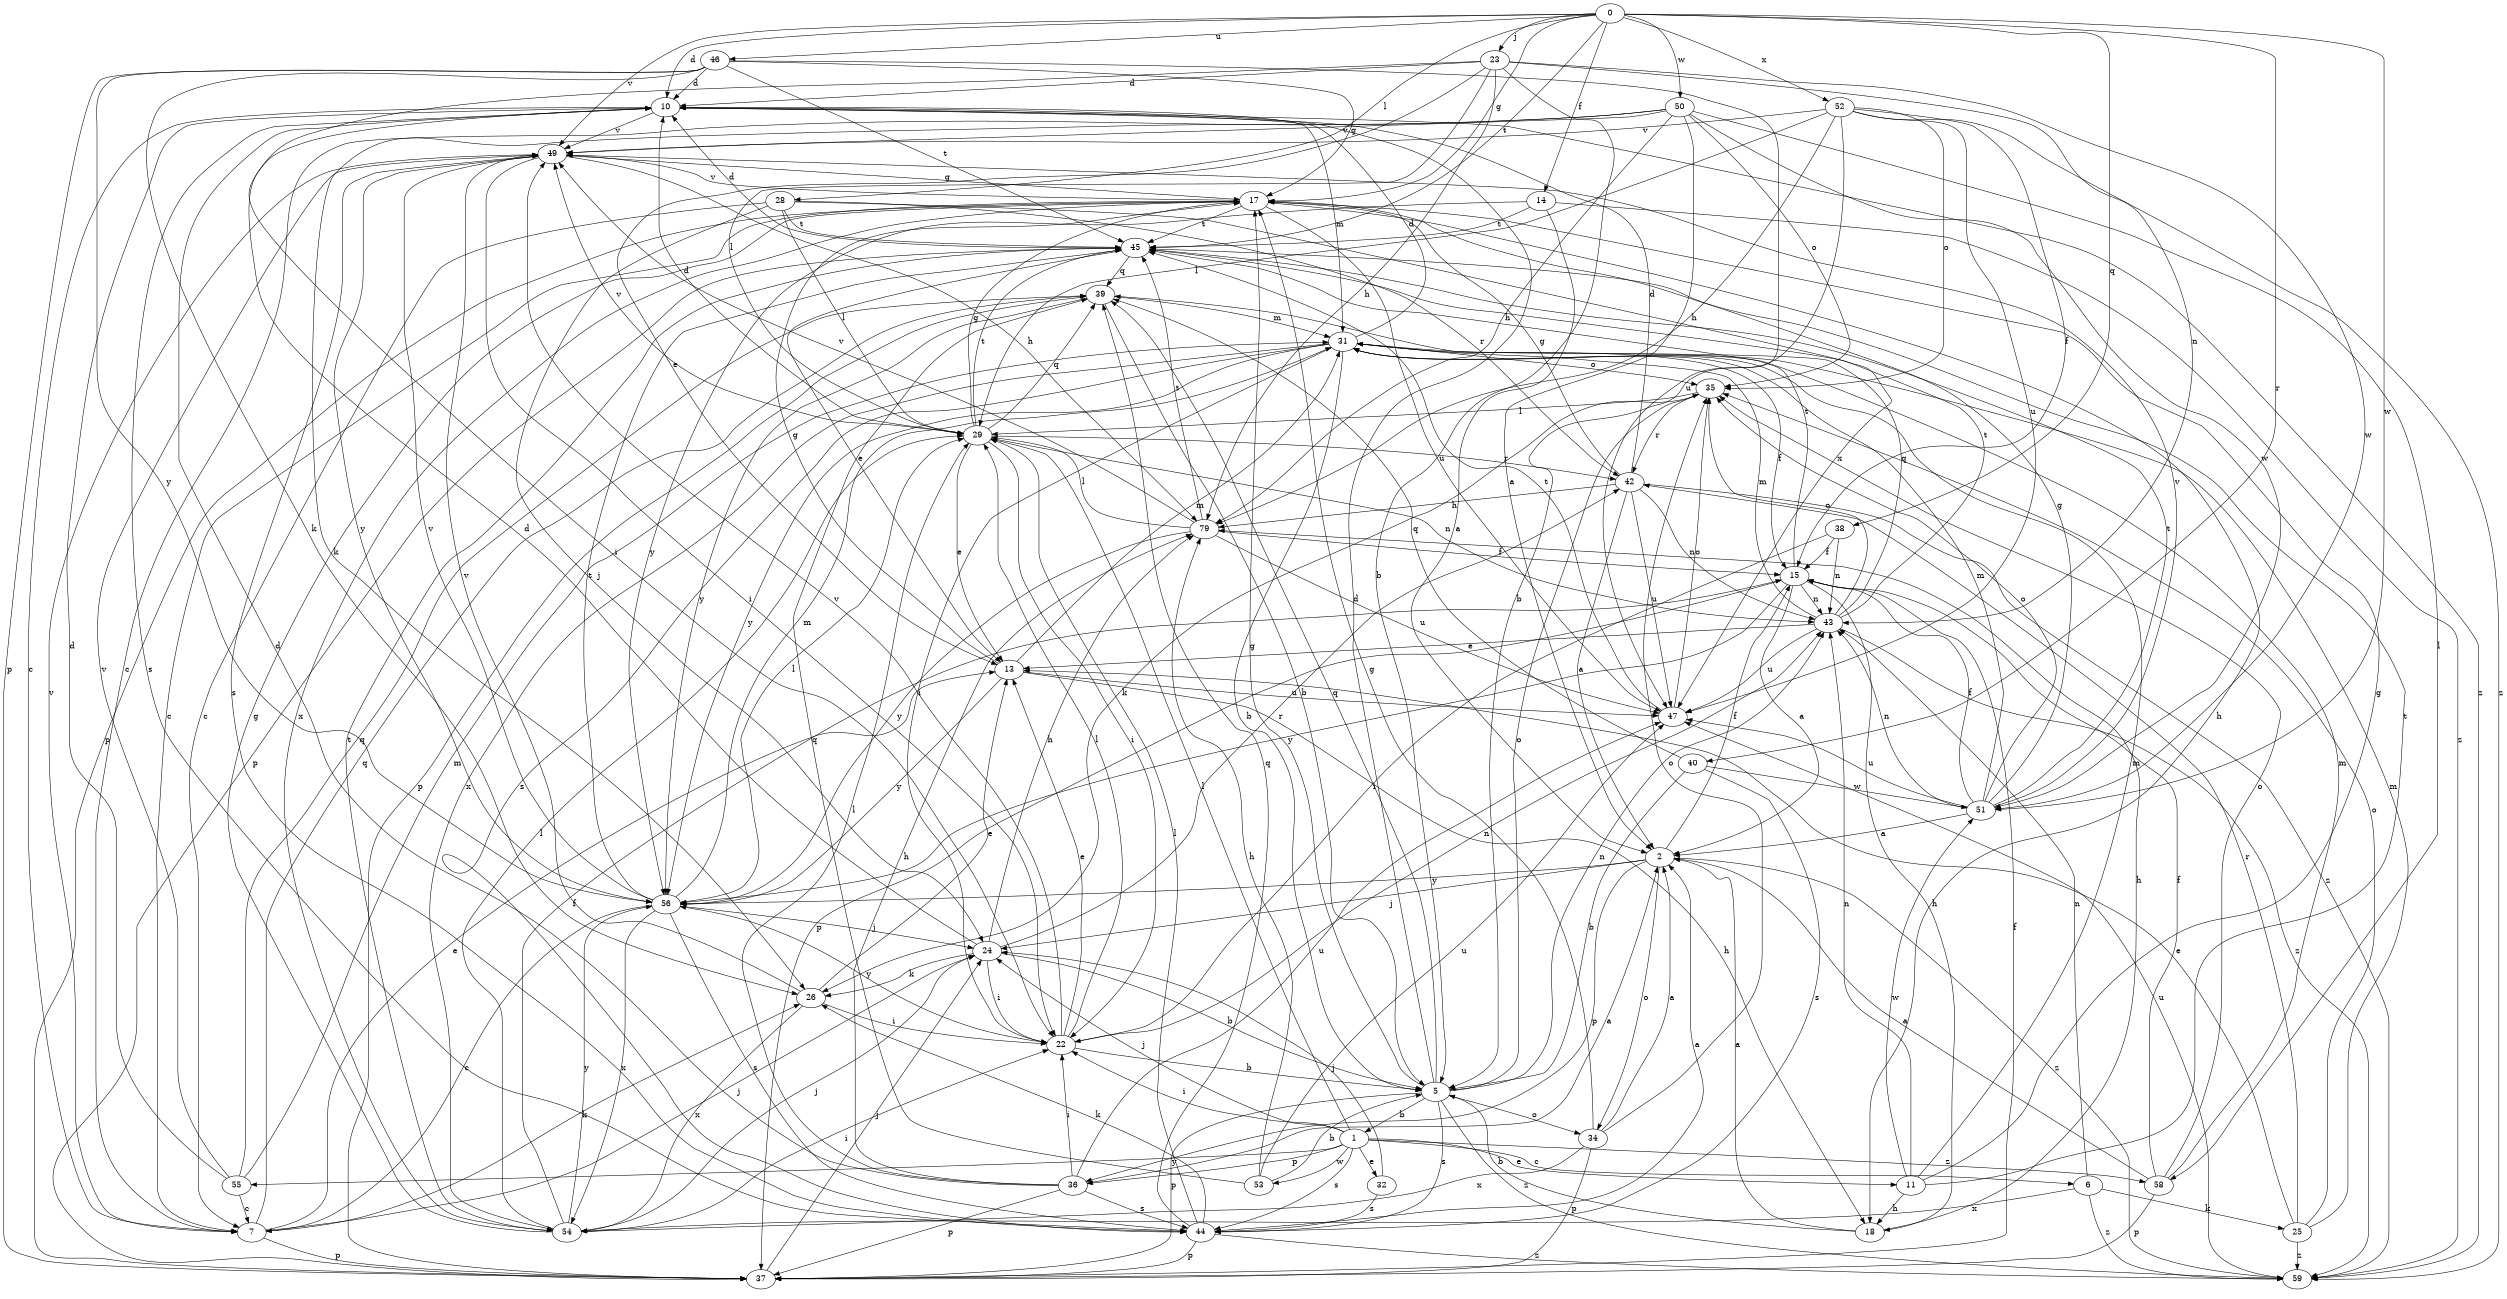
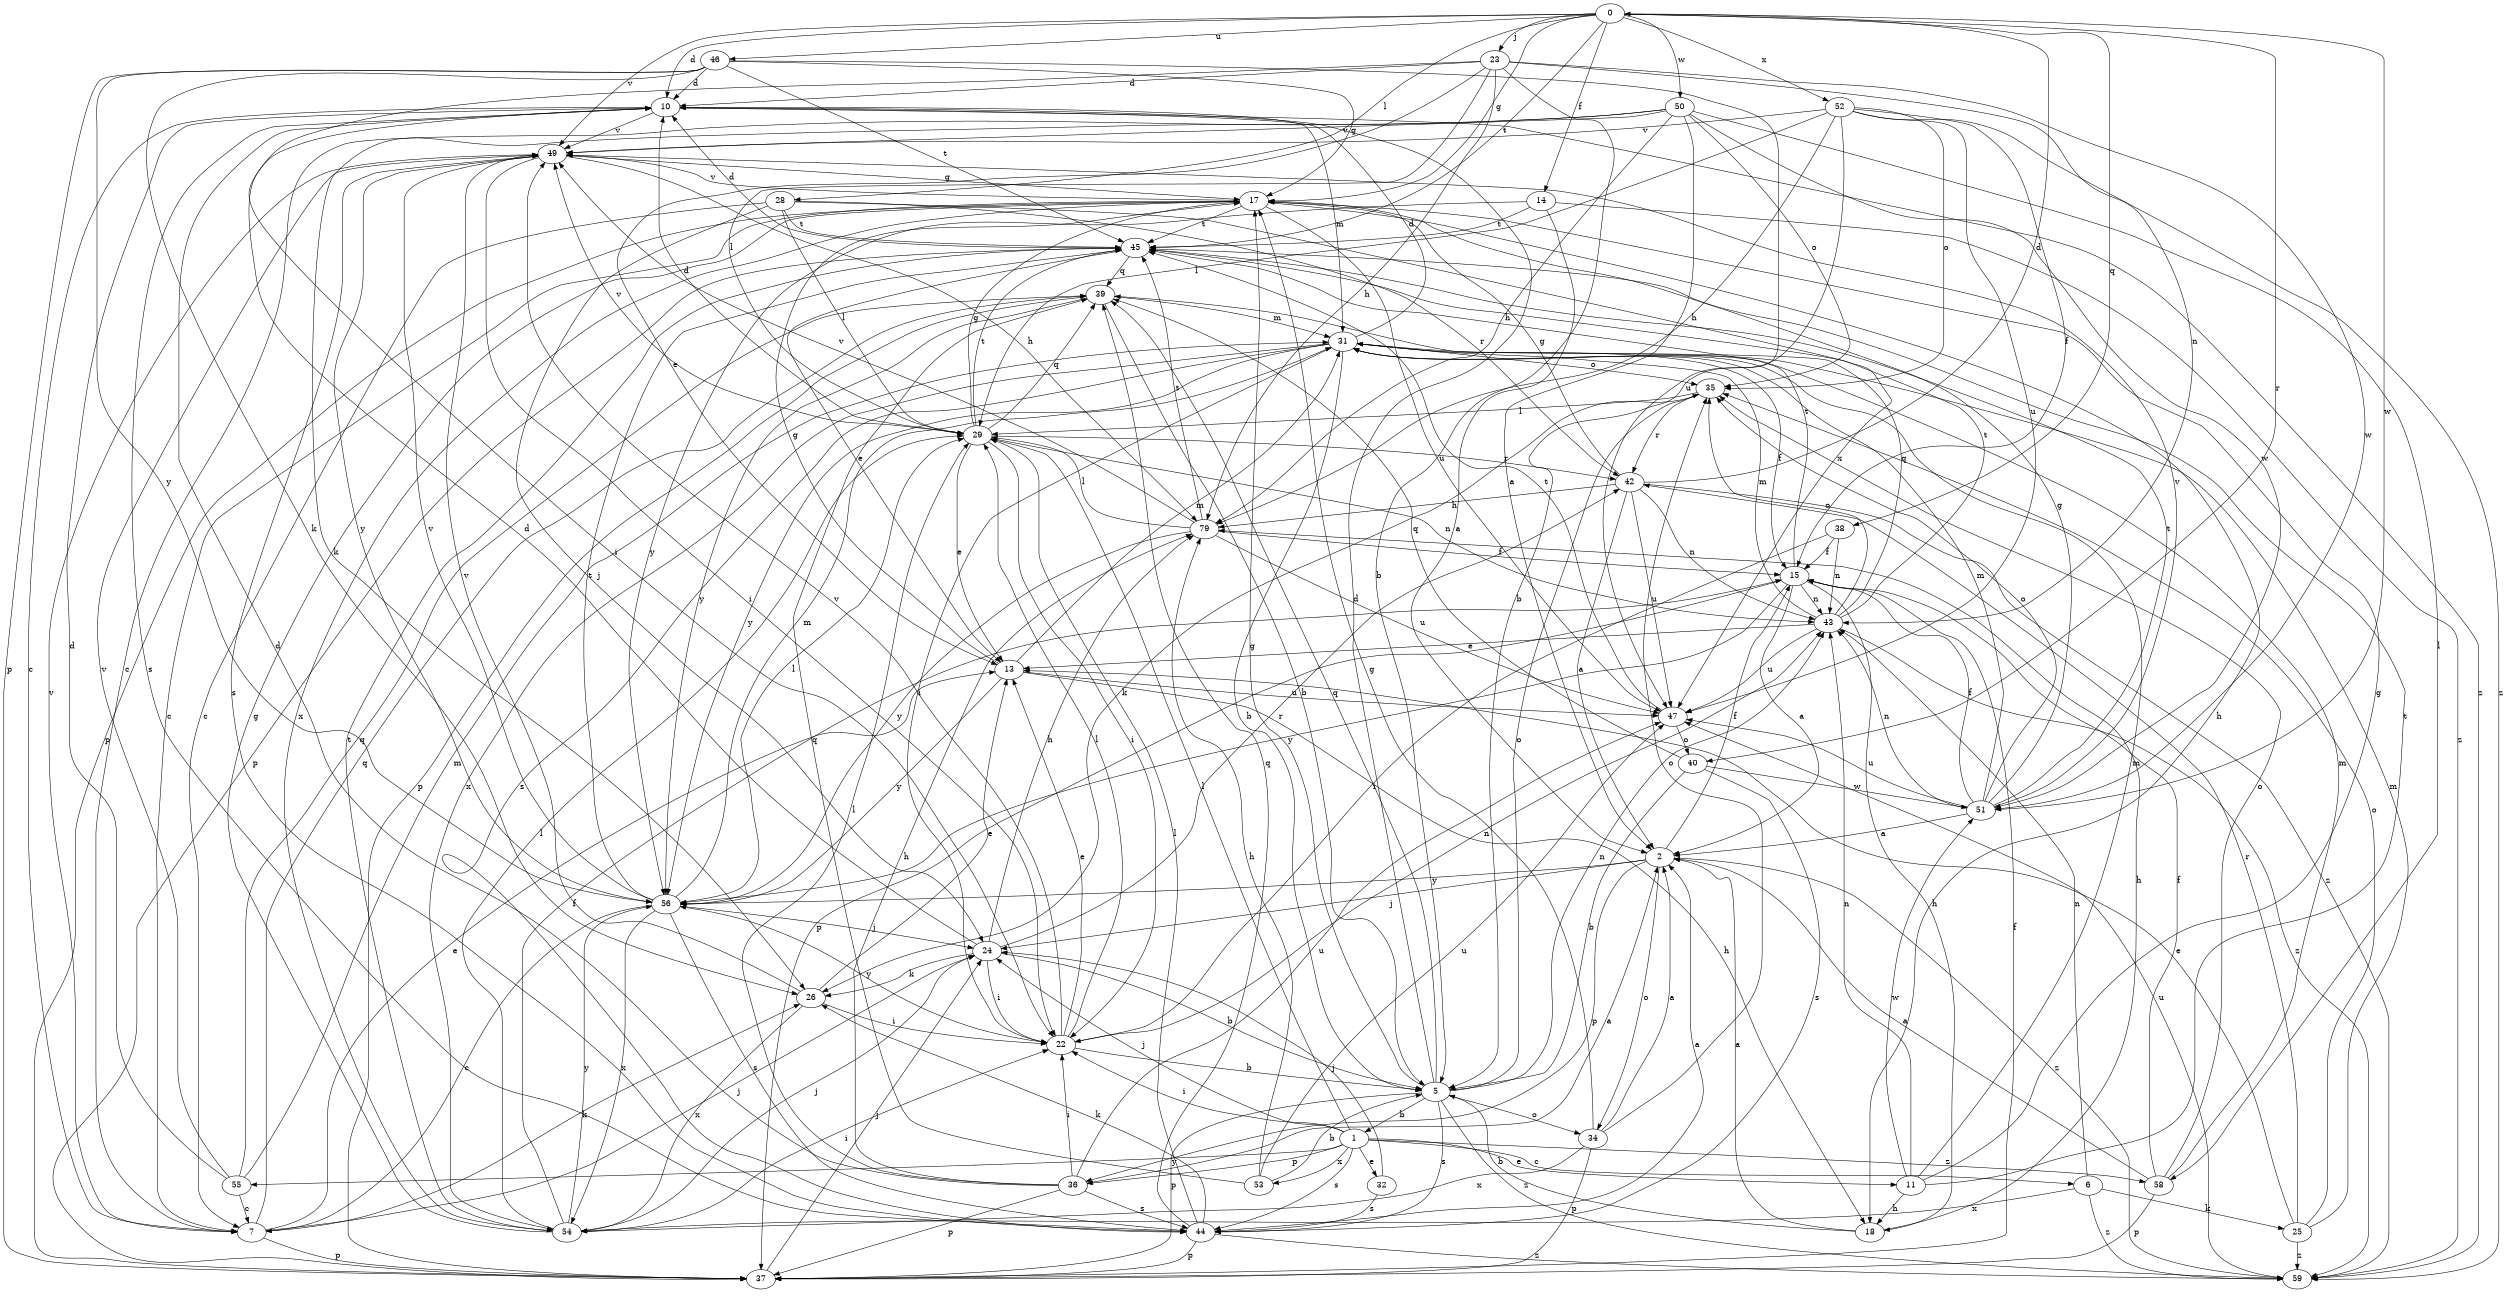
edge "42" -> "10": now "42" -> "0"
edge "47" -> "35": now "47" -> "40"
edge "1" -> "53": label "w" -> "x"
